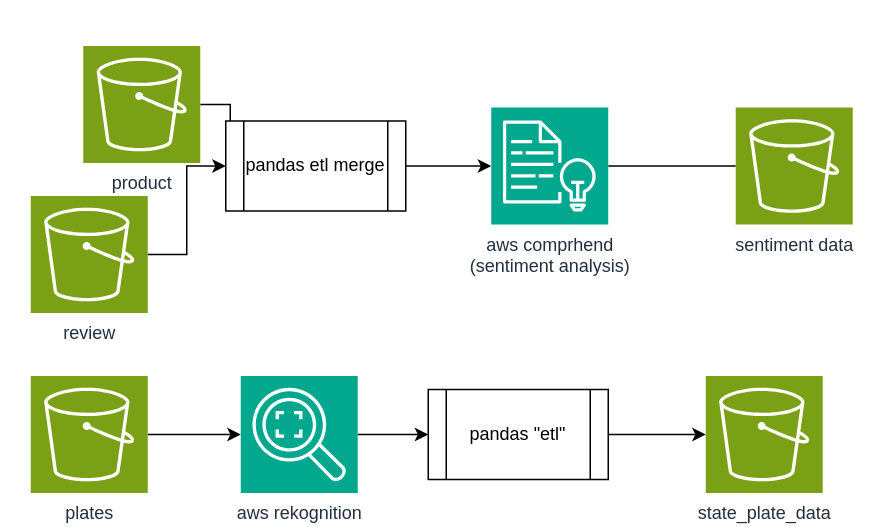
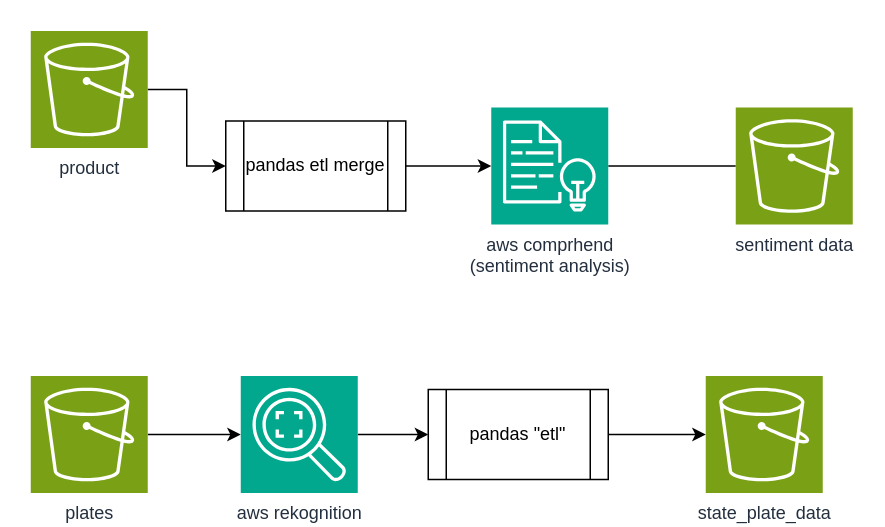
node "product": moved (142, 104) -> (89, 89)
edge "review" -> "pandas etl merge": removed
node "review": removed
